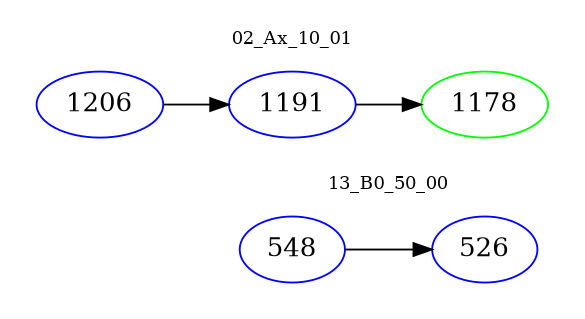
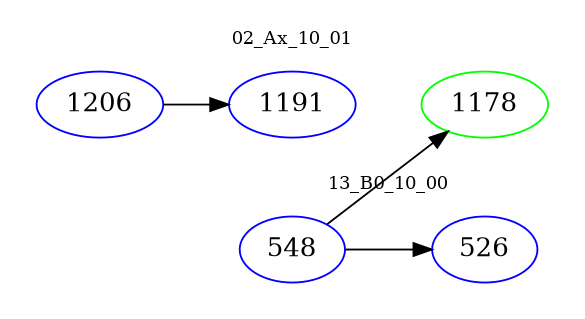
edge "1191" -> "1178": now "548" -> "1178"
cluster "13_B0_50_00": label "13_B0_50_00" -> "13_B0_10_00"
